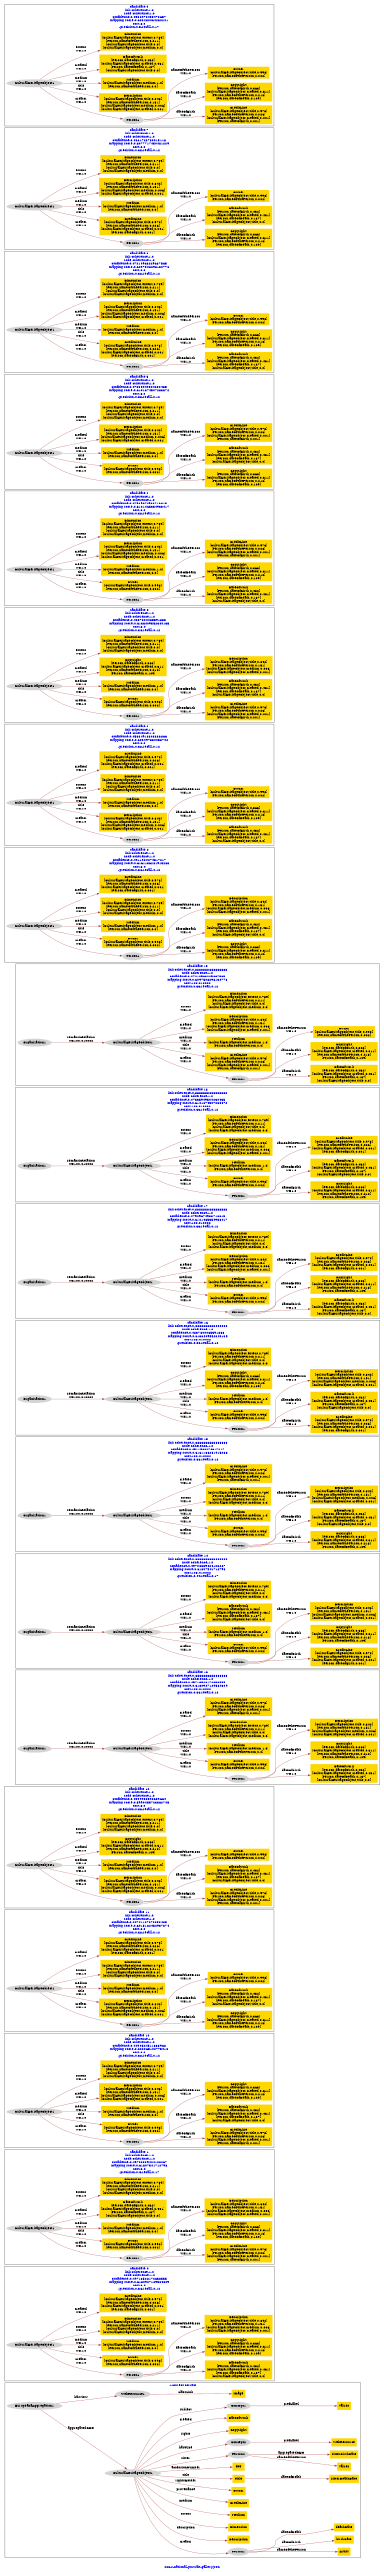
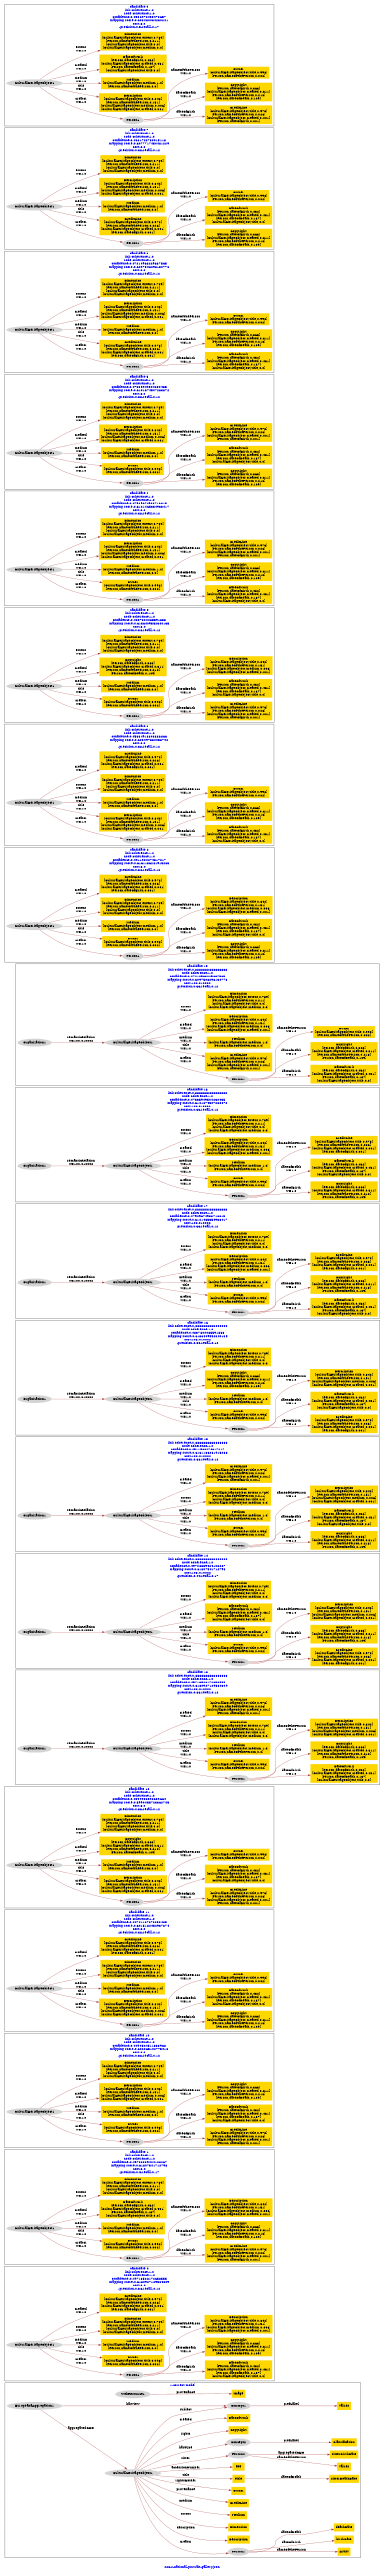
cluster "1-correct correct": label "1-correct correct" -> "1-correct model"
edge "WebResource1" -> "Image": label "classLink" -> "provenance"
edge "EuropeanaAggregation1" -> "WebResource1": now "EuropeanaAggregation1" -> "Concept1"
node "WebResource": label "WebResource" -> "Classification"
